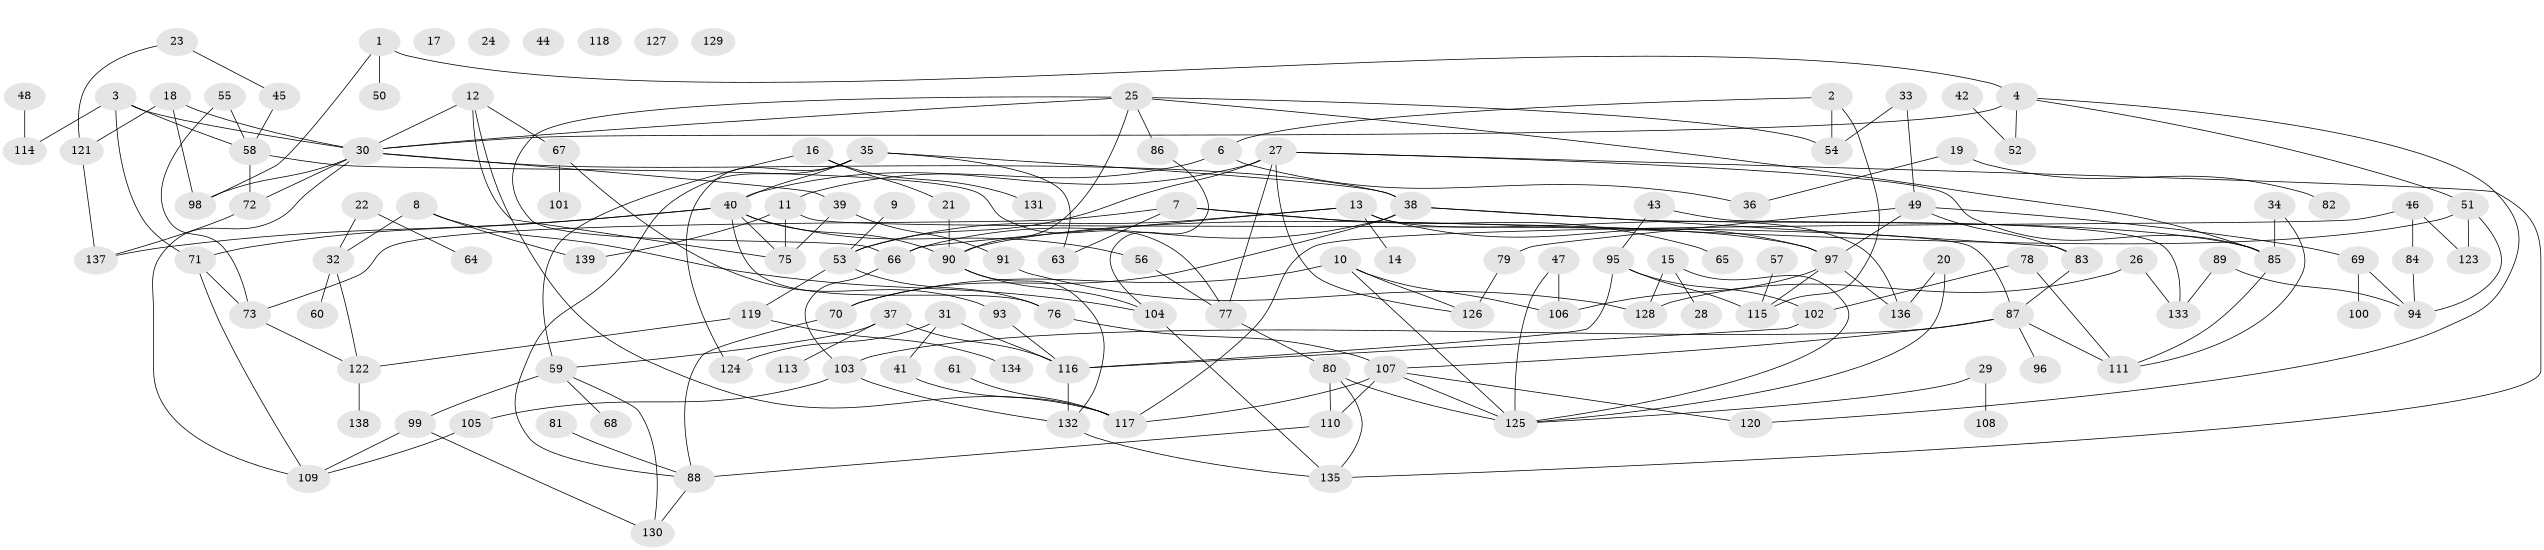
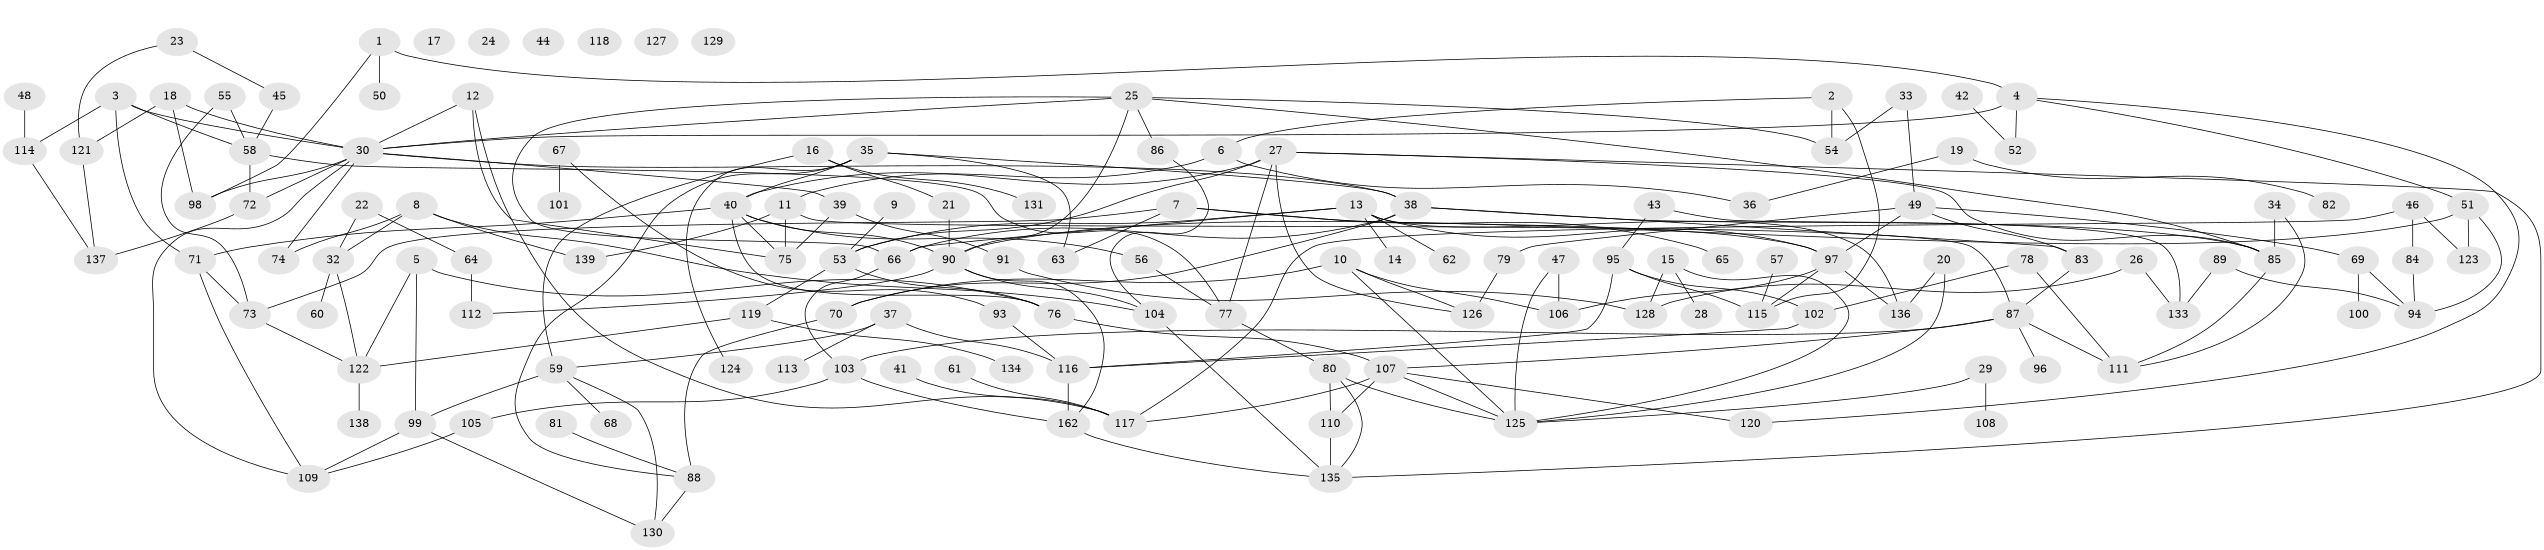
edge "12" -- "67": removed
edge "40" -- "137": now "114" -- "137"
node "74": added
node "5": added
node "62": added
node "112": added
node "31": removed
node "132": label "132" -> "162"
edge "110" -- "88": now "110" -- "135"
